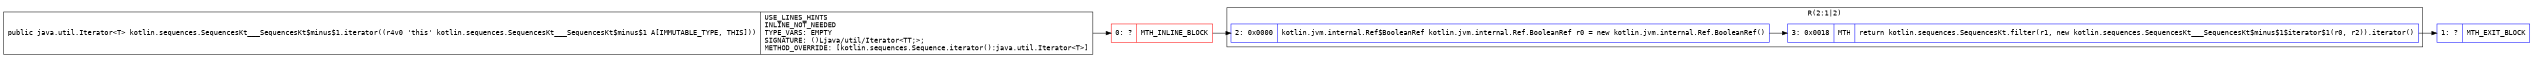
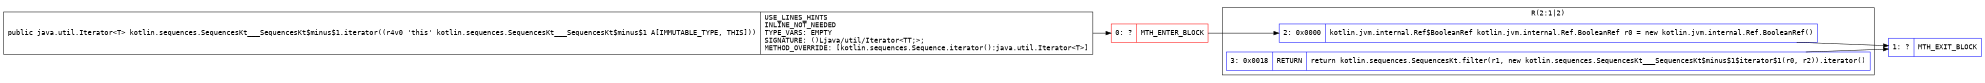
node "0: ?": text "MTH_INLINE_BLOCK" -> "MTH_ENTER_BLOCK"
edge "2: 0x0000" -> "3: 0x0018": now "2: 0x0000" -> "1: ?"
node "3: 0x0018": text "MTH" -> "RETURN"
